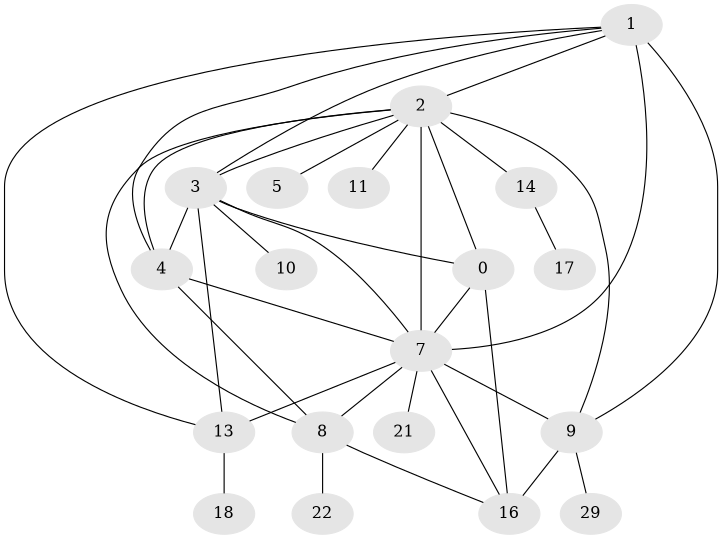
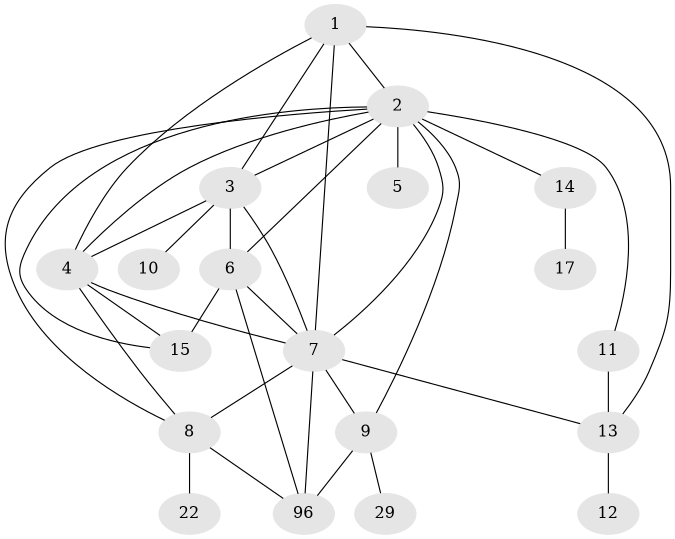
edge "1" -- "9": removed
node "0": label "0" -> "6"
edge "3" -- "13": now "11" -- "13"
node "15": added
node "21": removed
node "18": label "18" -> "12"
node "16": label "16" -> "96"
